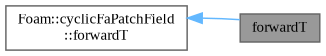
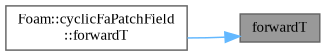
edge "forwardT" -> "Foam::cyclicFaPatchField ::forwardT": reversed
